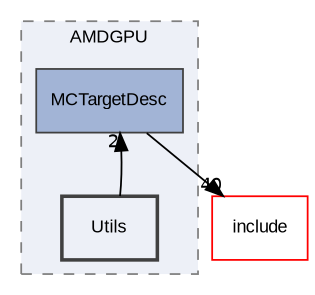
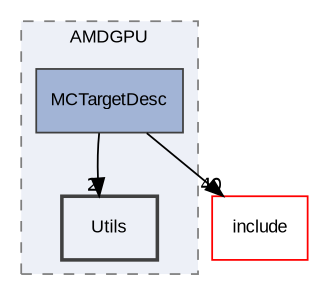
edge "Utils" -> "MCTargetDesc": reversed
